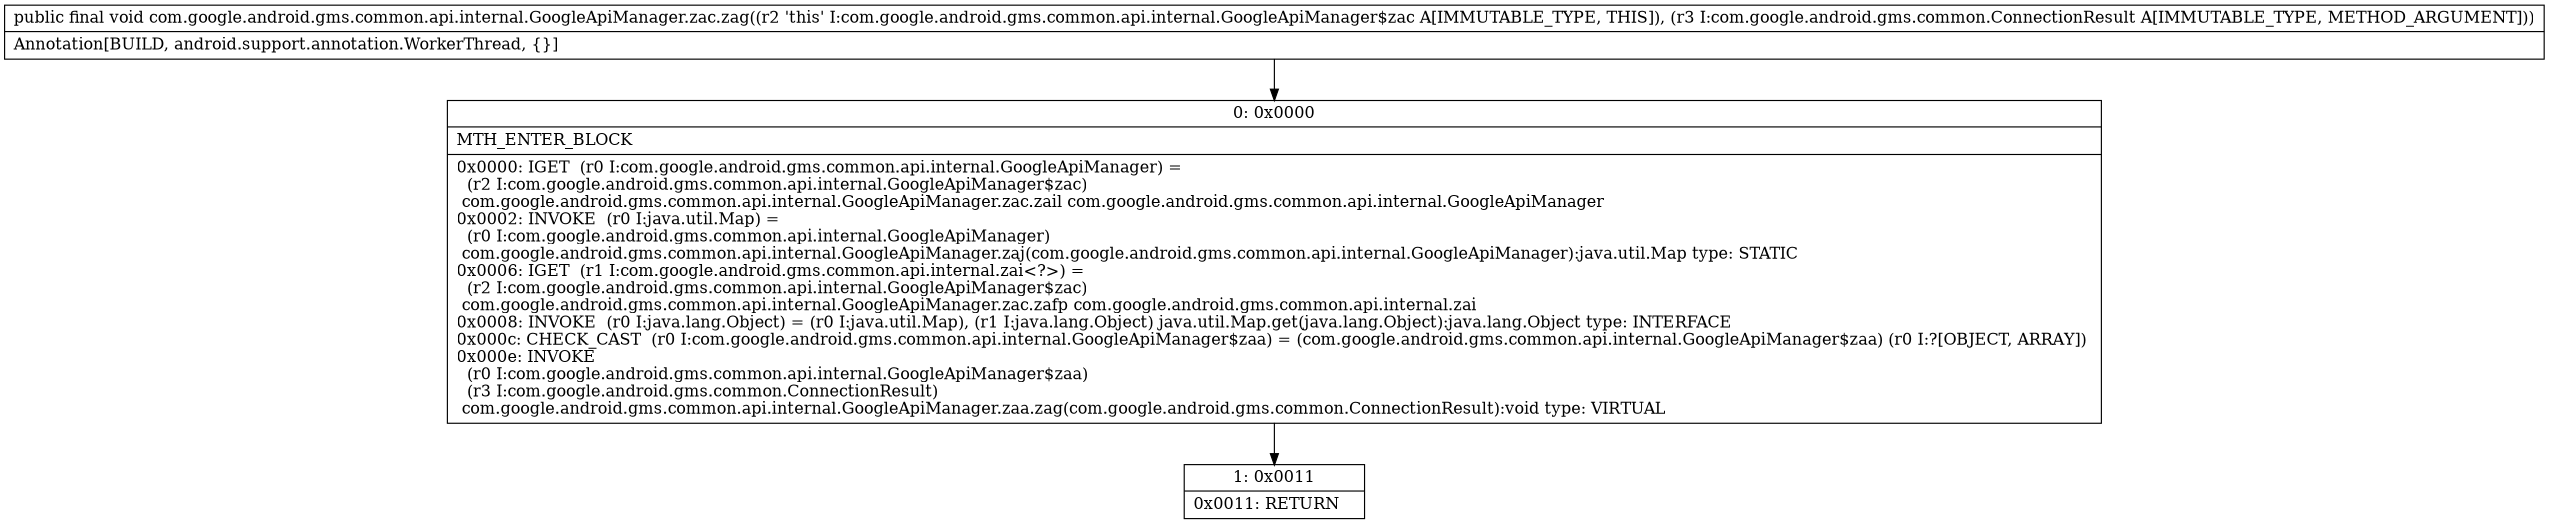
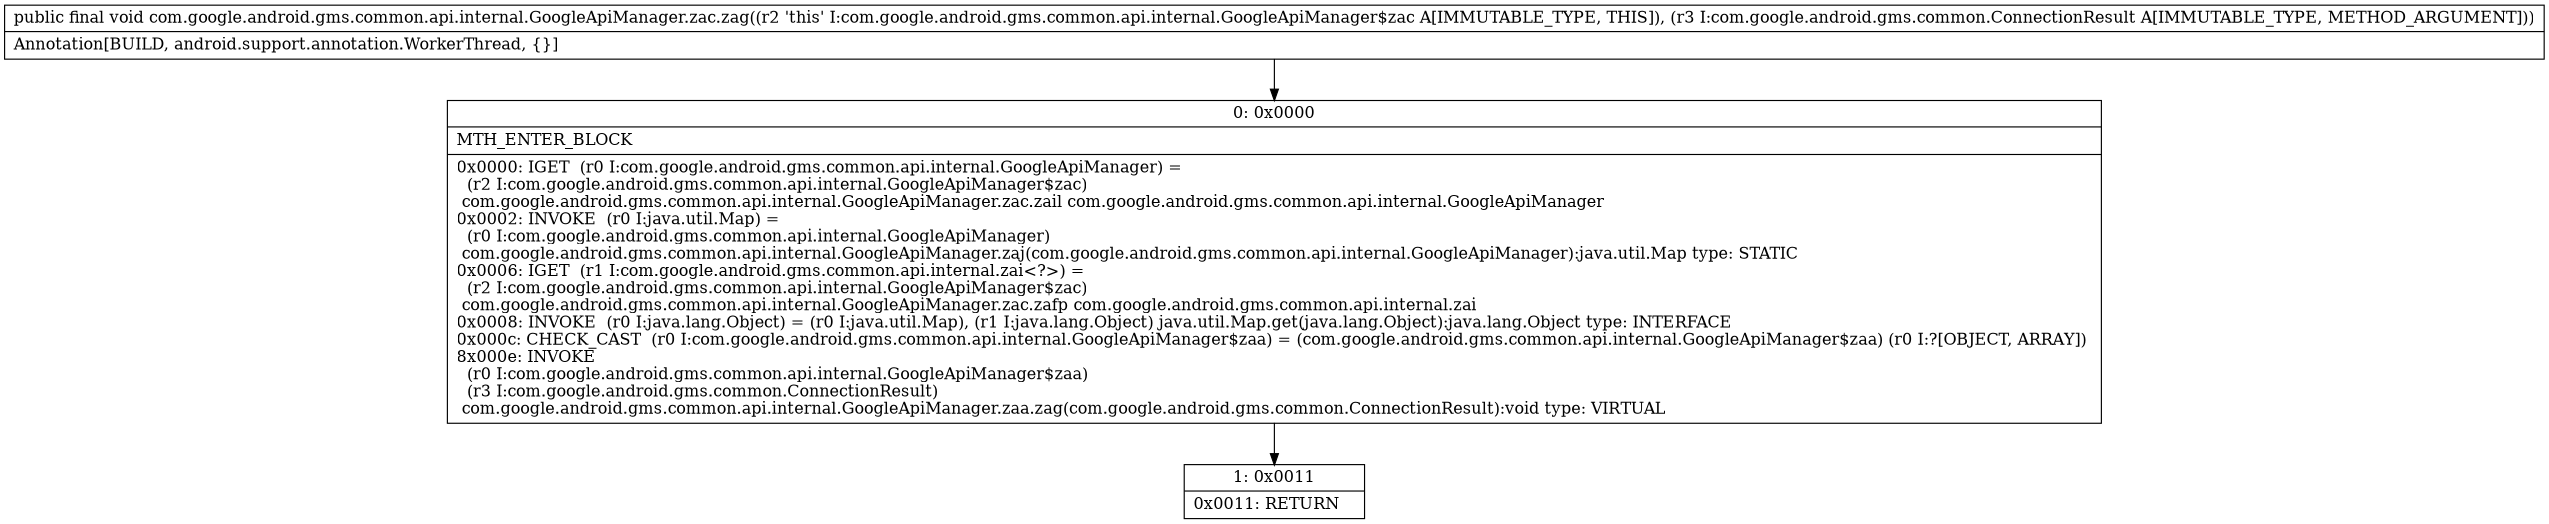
node "0: 0x0000": text "0x000e: INVOKE" -> "8x000e: INVOKE"
